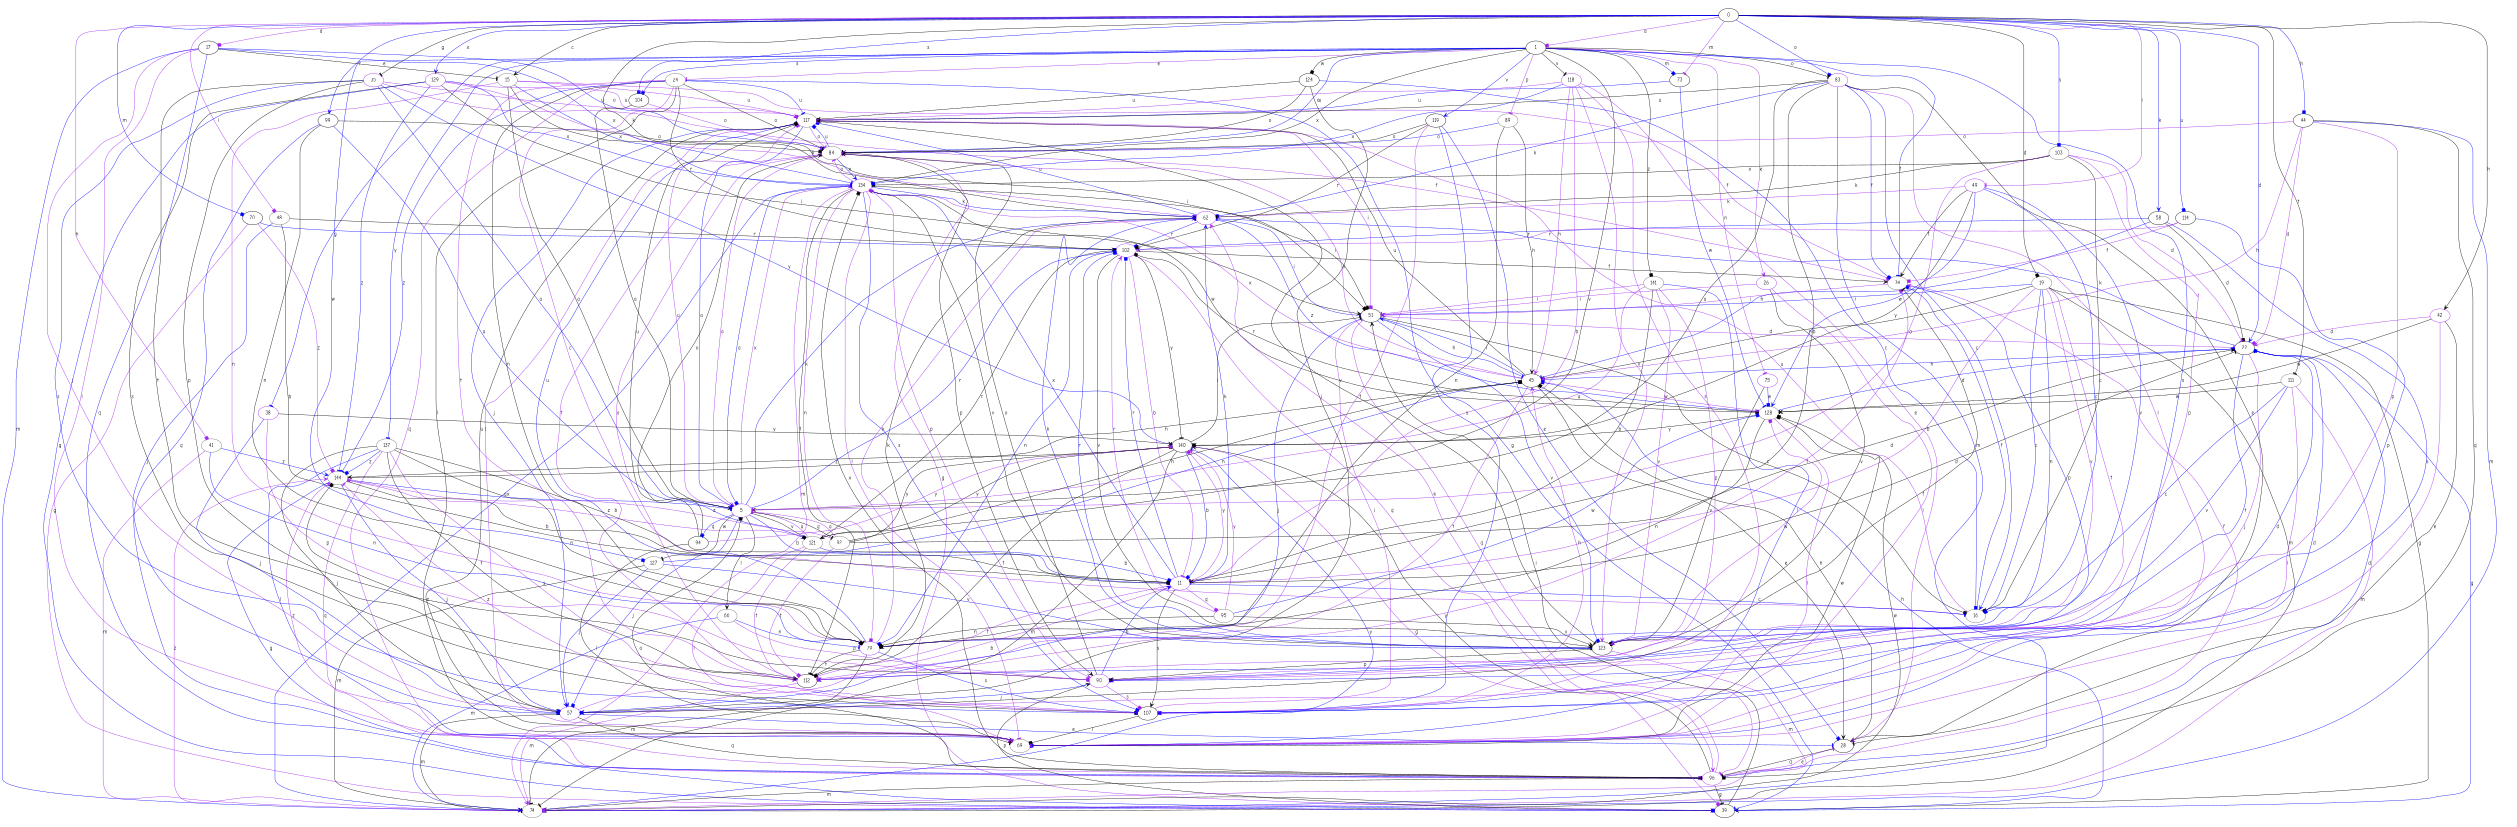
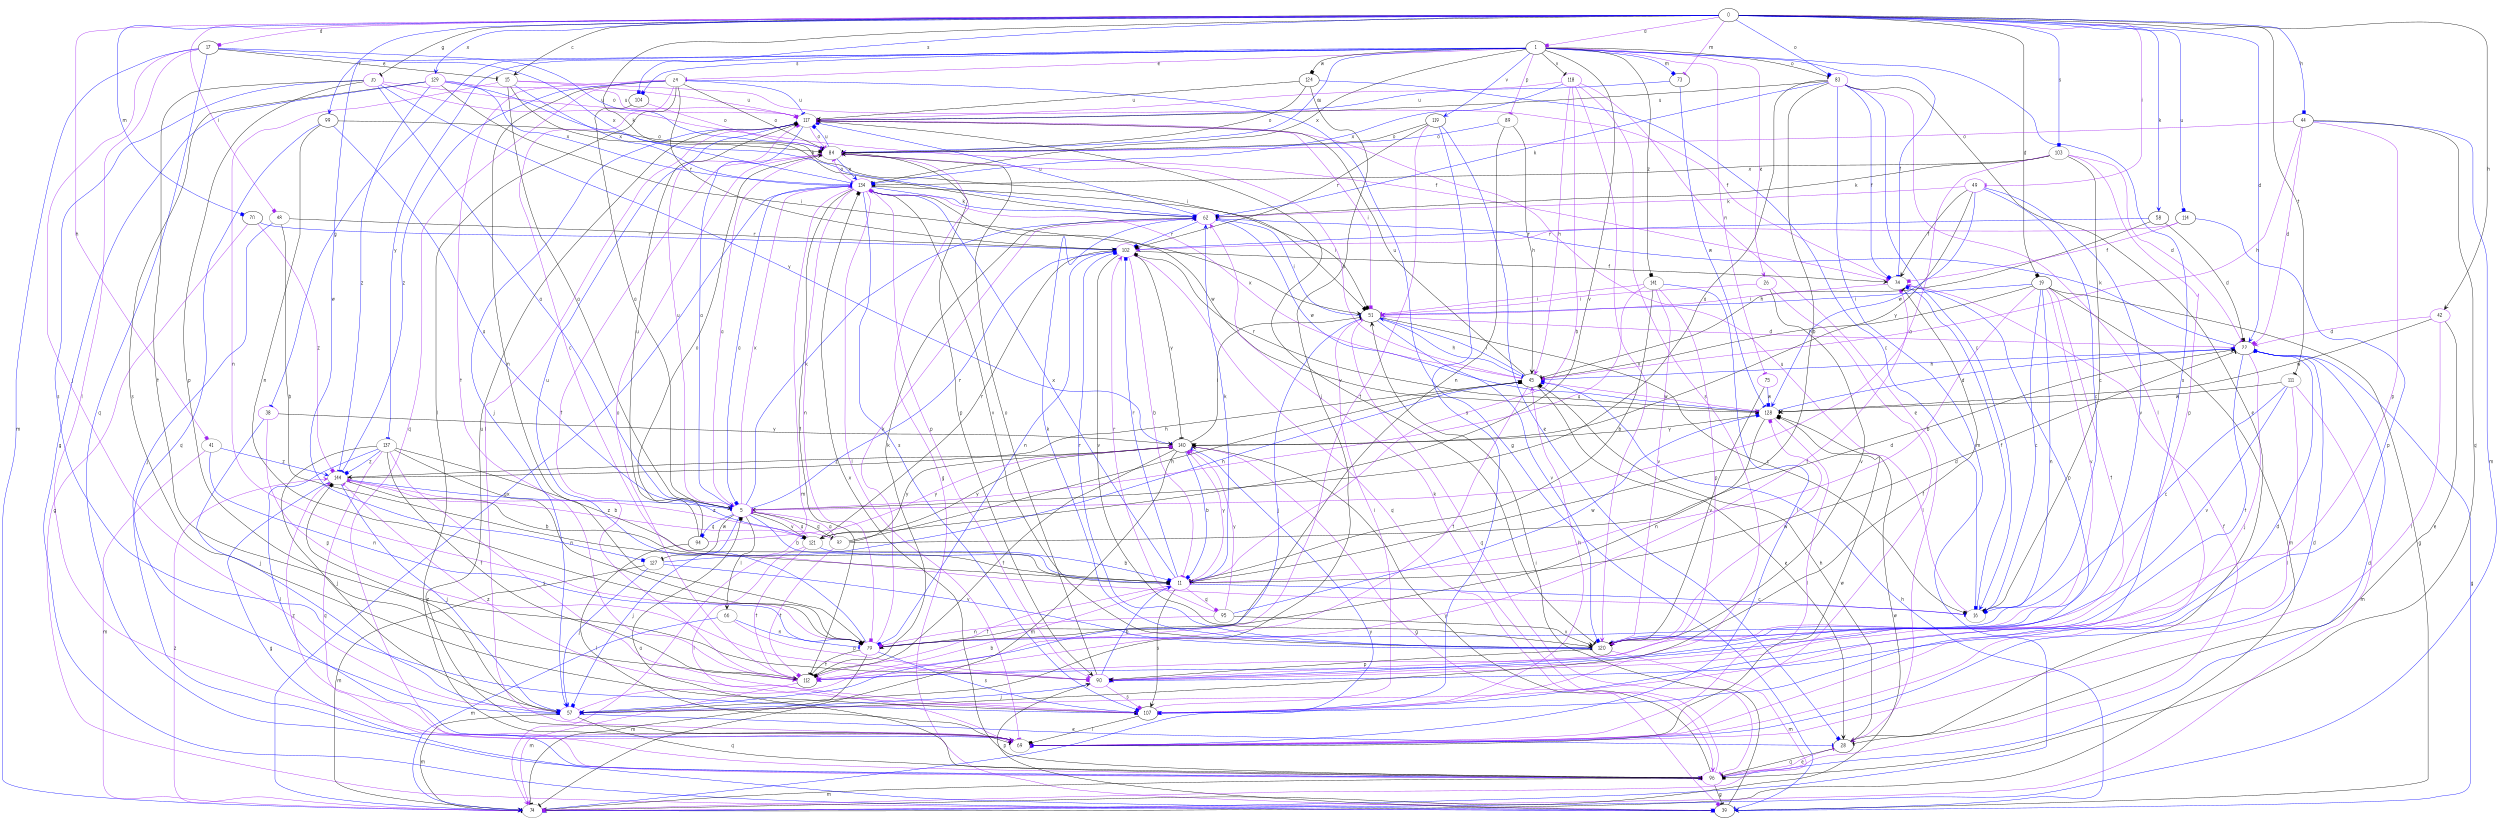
edge "129" -> "62": color purple -> blue
node "19": color gray40 -> black
edge "58" -> "45": color blue -> black
edge "62" -> "128": label "z" -> "w"
edge "95" -> "79": color black -> purple
node "123": label "123" -> "120"
edge "58" -> "107": removed, label "s"
